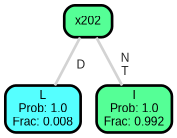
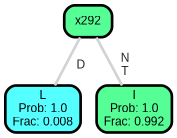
node "x202": label "x202" -> "x292"
